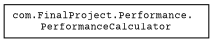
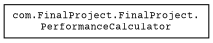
node "com.FinalProject.Performance. PerformanceCalculator": label "com.FinalProject.Performance. PerformanceCalculator" -> "com.FinalProject.FinalProject. PerformanceCalculator"
